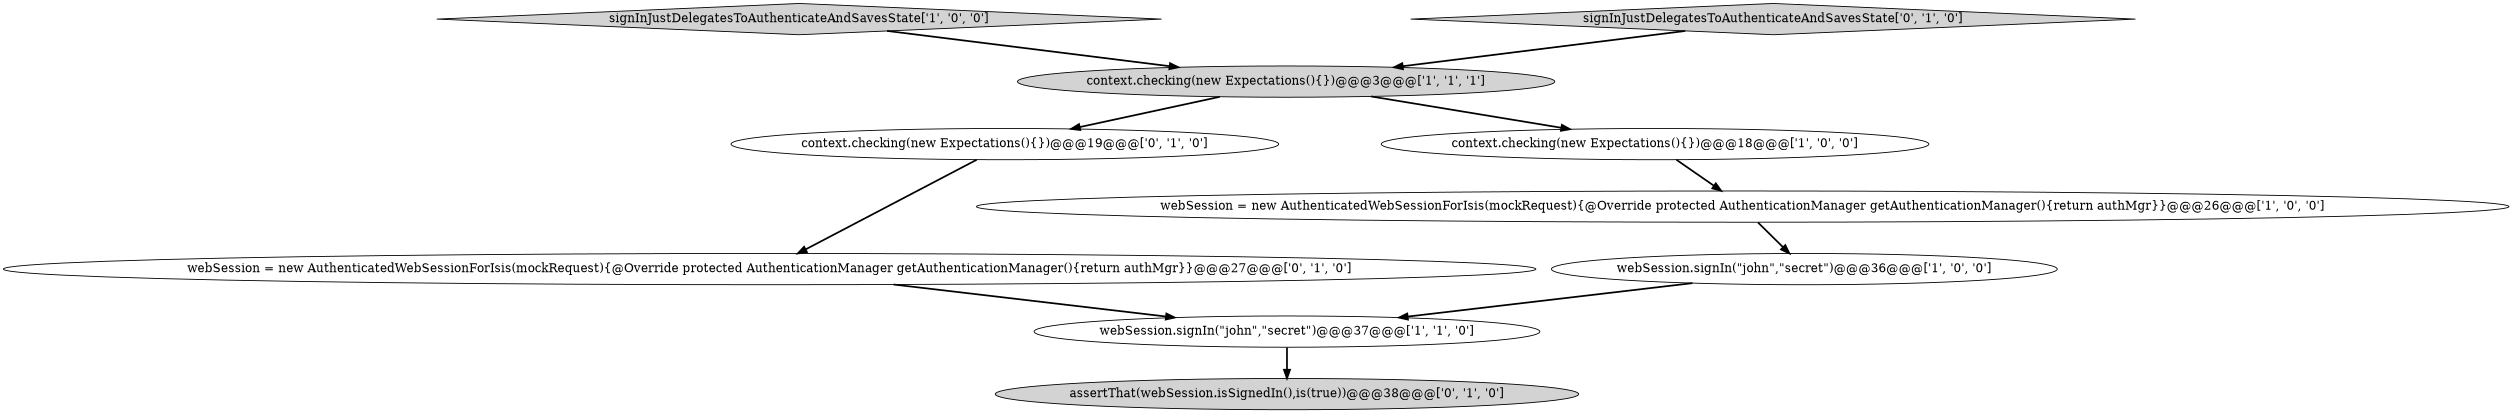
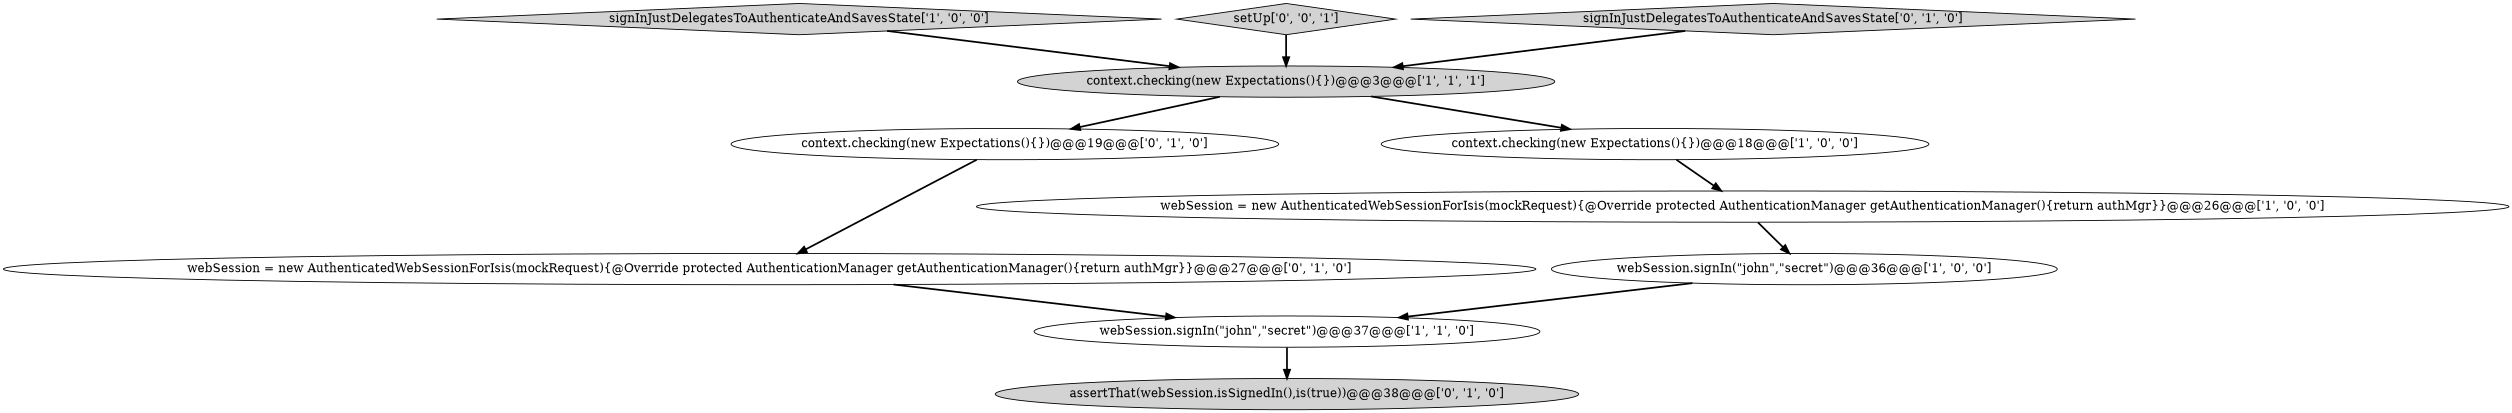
node "setUp['0', '0', '1']": added
